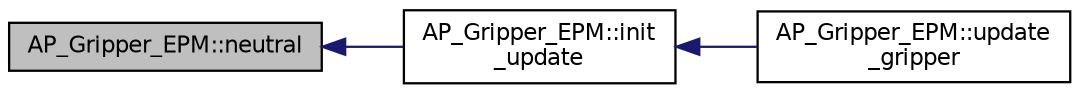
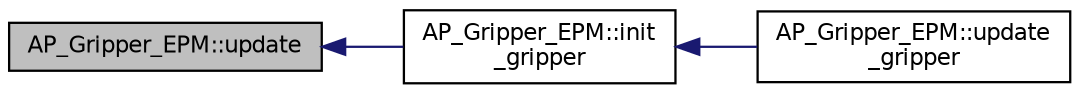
node "AP_Gripper_EPM::neutral": label "AP_Gripper_EPM::neutral" -> "AP_Gripper_EPM::update"
node "AP_Gripper_EPM::init _update": label "AP_Gripper_EPM::init _update" -> "AP_Gripper_EPM::init _gripper"
